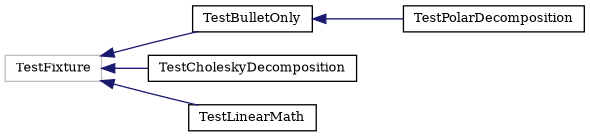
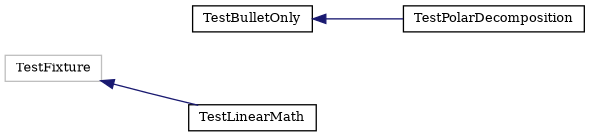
edge "TestBulletOnly" -> "TestFixture": removed
node "TestCholeskyDecomposition": removed
